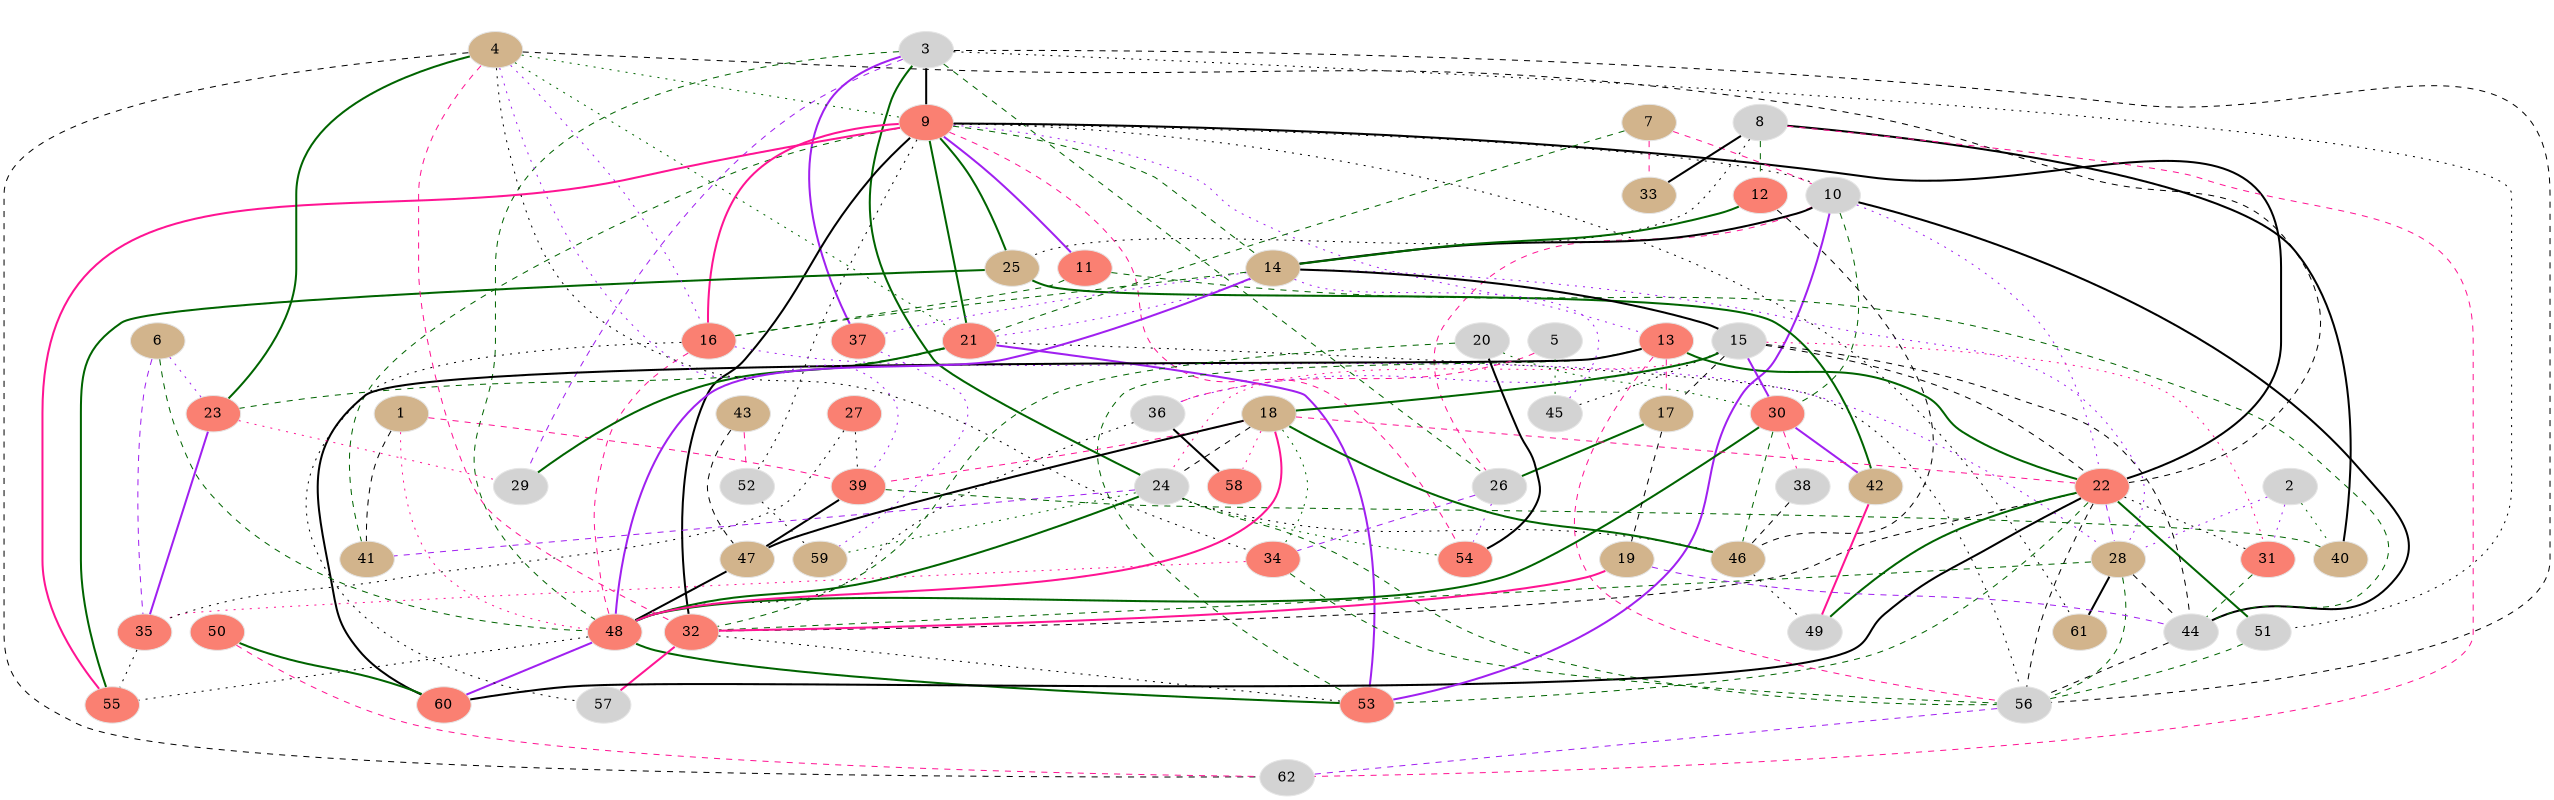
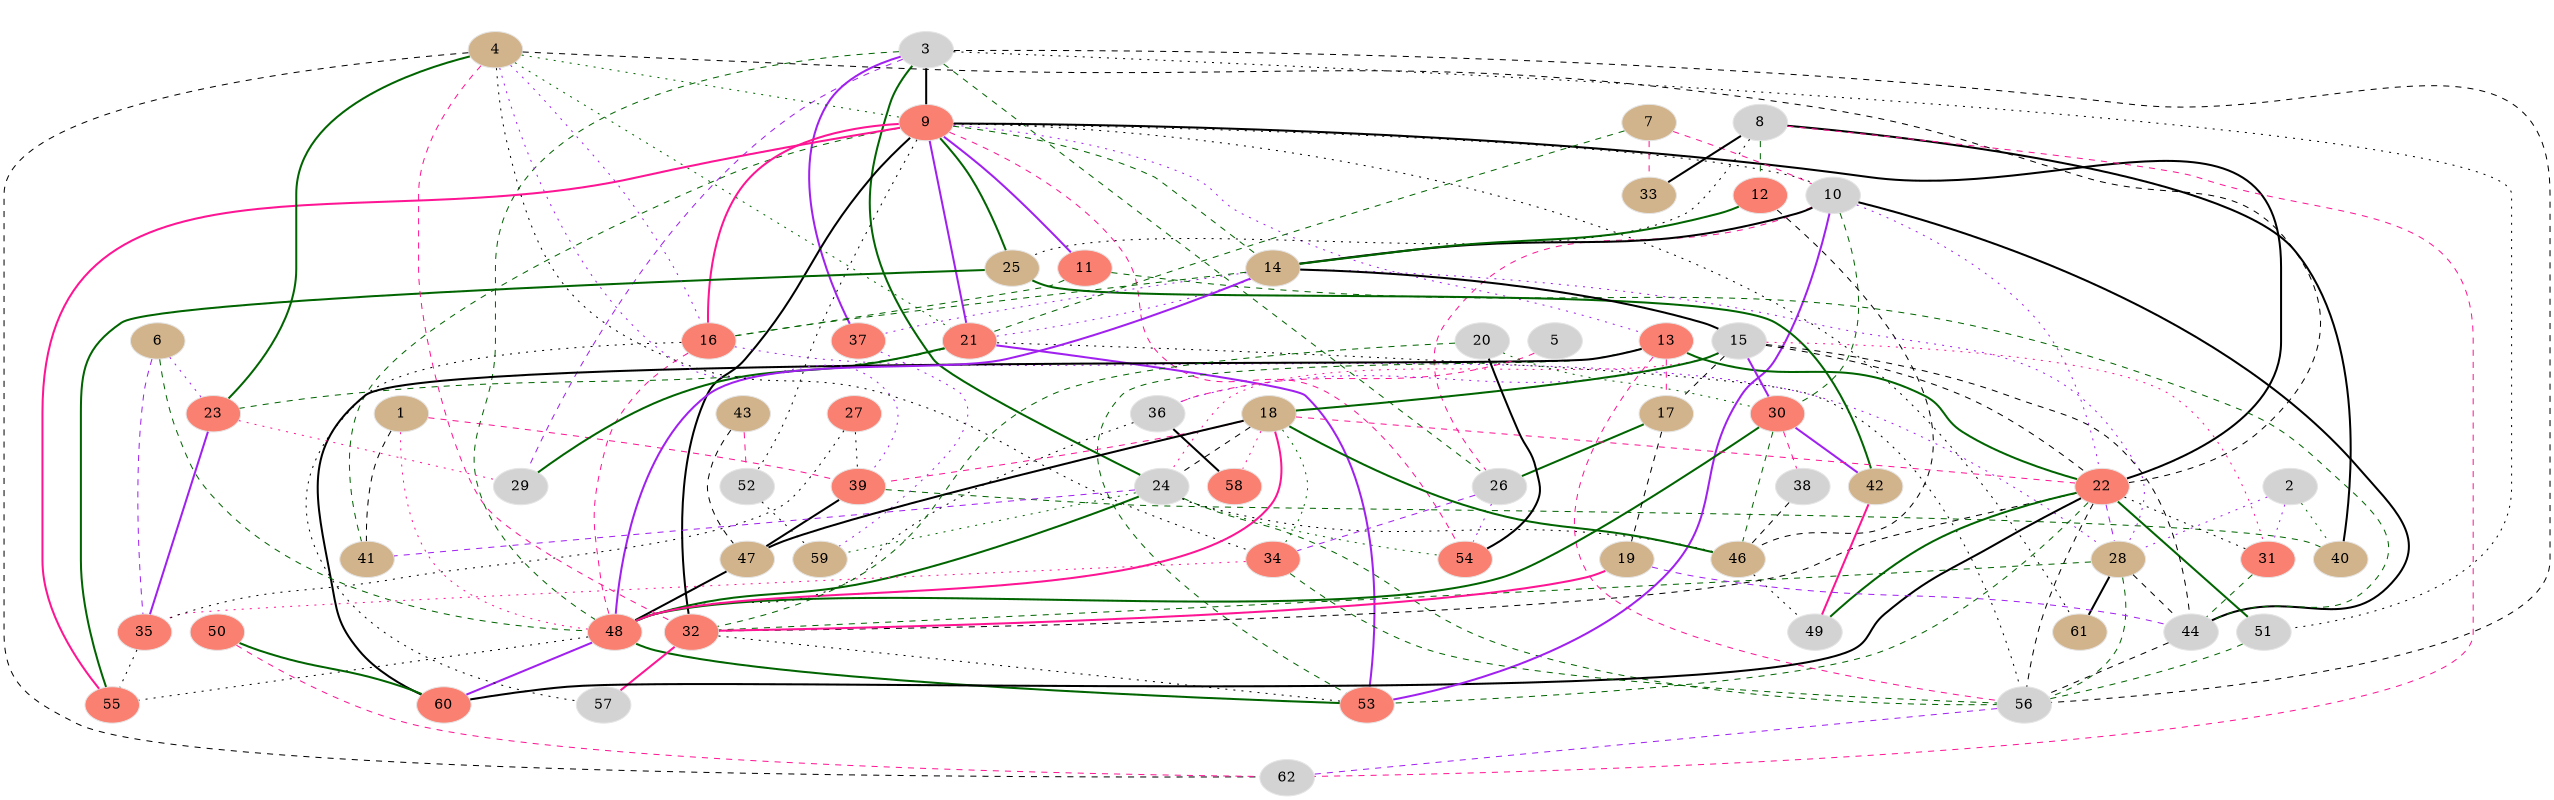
edge "9" -- "21": color darkgreen -> purple
node "45": removed
